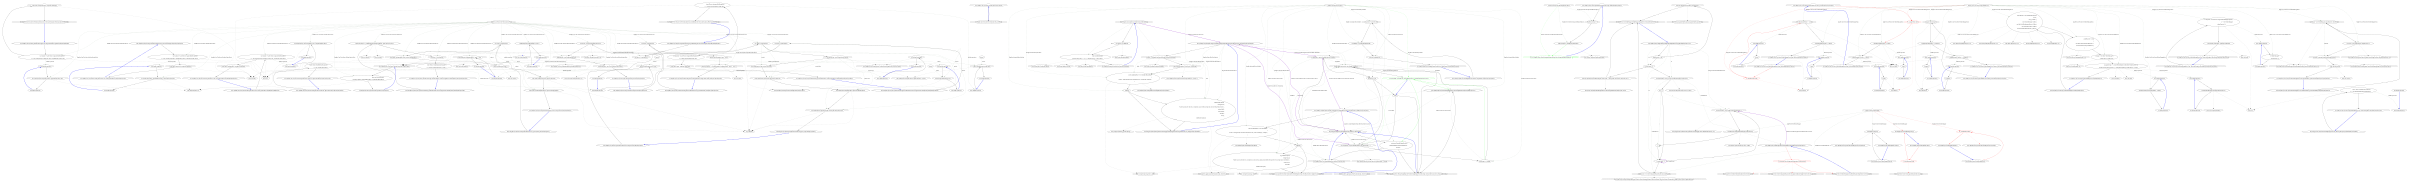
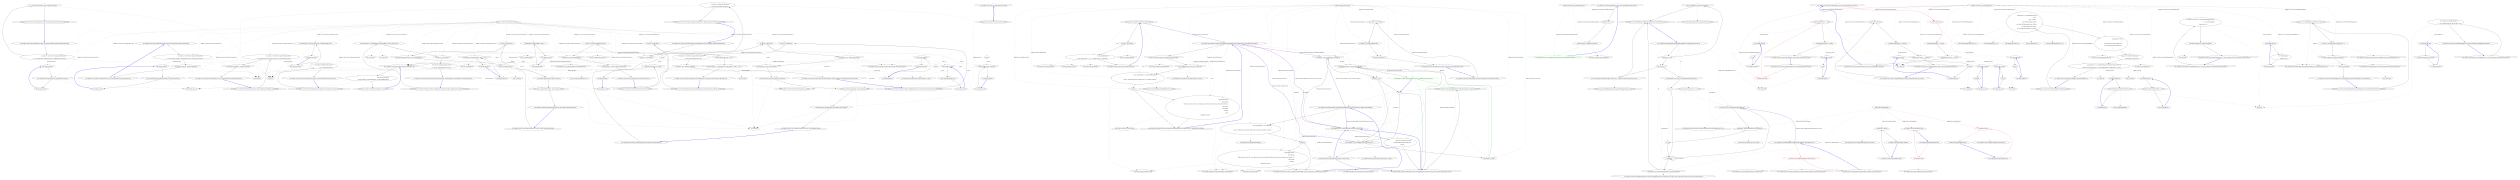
node "new WorkerManager(null, WorkerCount)": added
